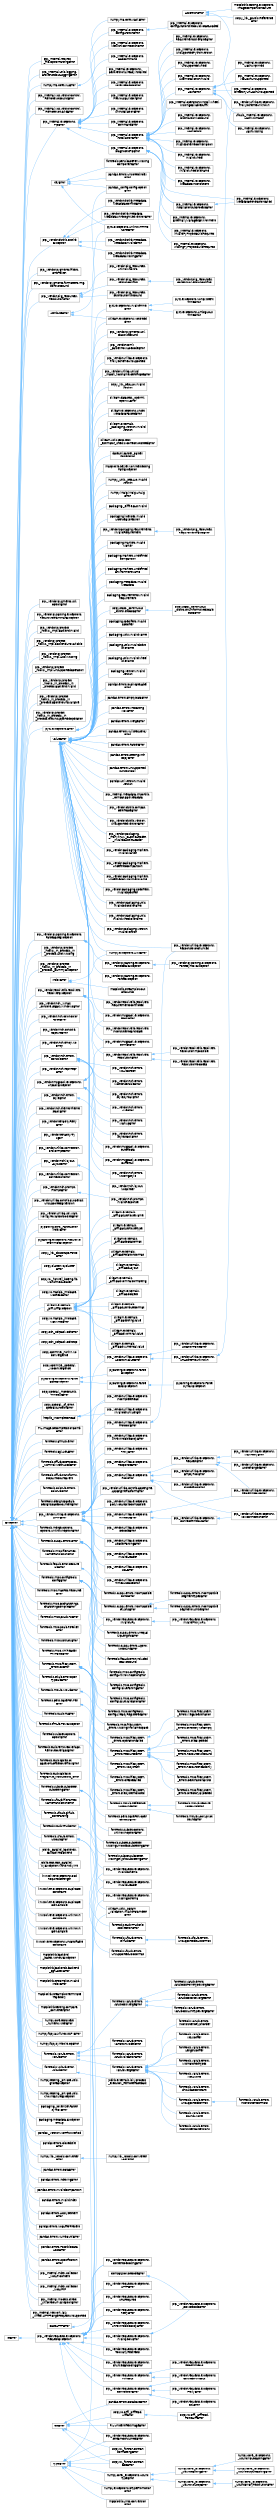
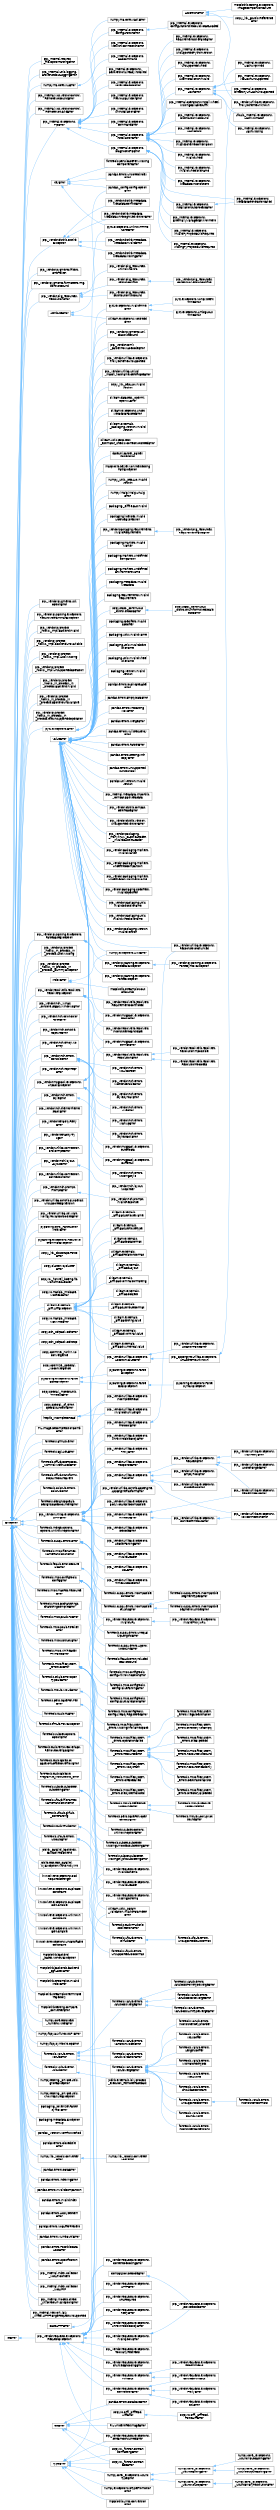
node "pip._vendor.urllib3.exceptions. URLSchemeUnknown": label "pip._vendor.urllib3.exceptions. URLSchemeUnknown" -> "pip._appengine.urllib3.exceptions. URLSchemeUnknown"
